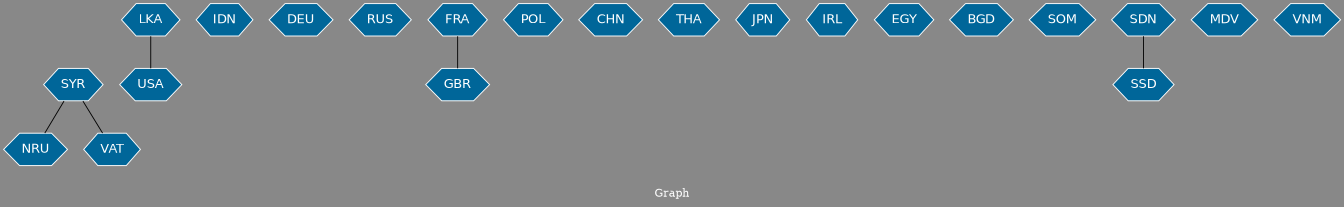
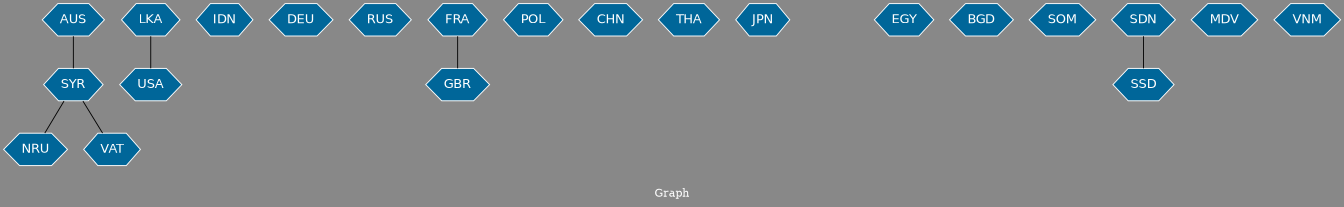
node "AUS": added
node "IRL": removed
